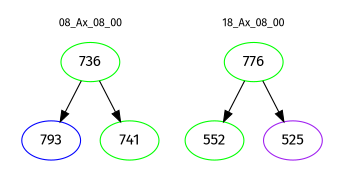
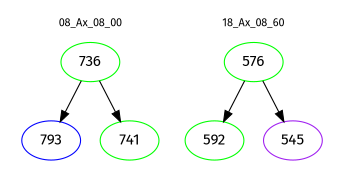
cluster "18_Ax_08_00": label "18_Ax_08_00" -> "18_Ax_08_60"
node "776": label "776" -> "576"
node "552": label "552" -> "592"
node "525": label "525" -> "545"
